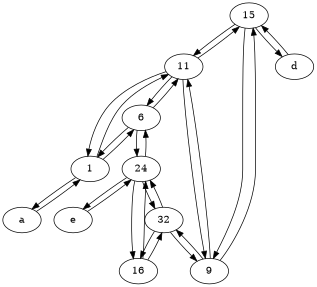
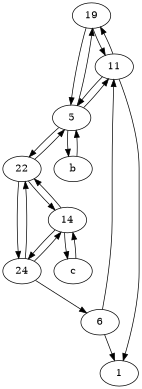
node "15": label "15" -> "19"
node "d": removed
edge "11" -> "6": removed
edge "1" -> "11": removed
edge "6" -> "24": removed
edge "1" -> "6": removed
node "b": added
node "a": removed
node "e": removed
node "32": label "32" -> "22"
node "c": added
node "16": label "16" -> "14"
node "9": label "9" -> "5"
